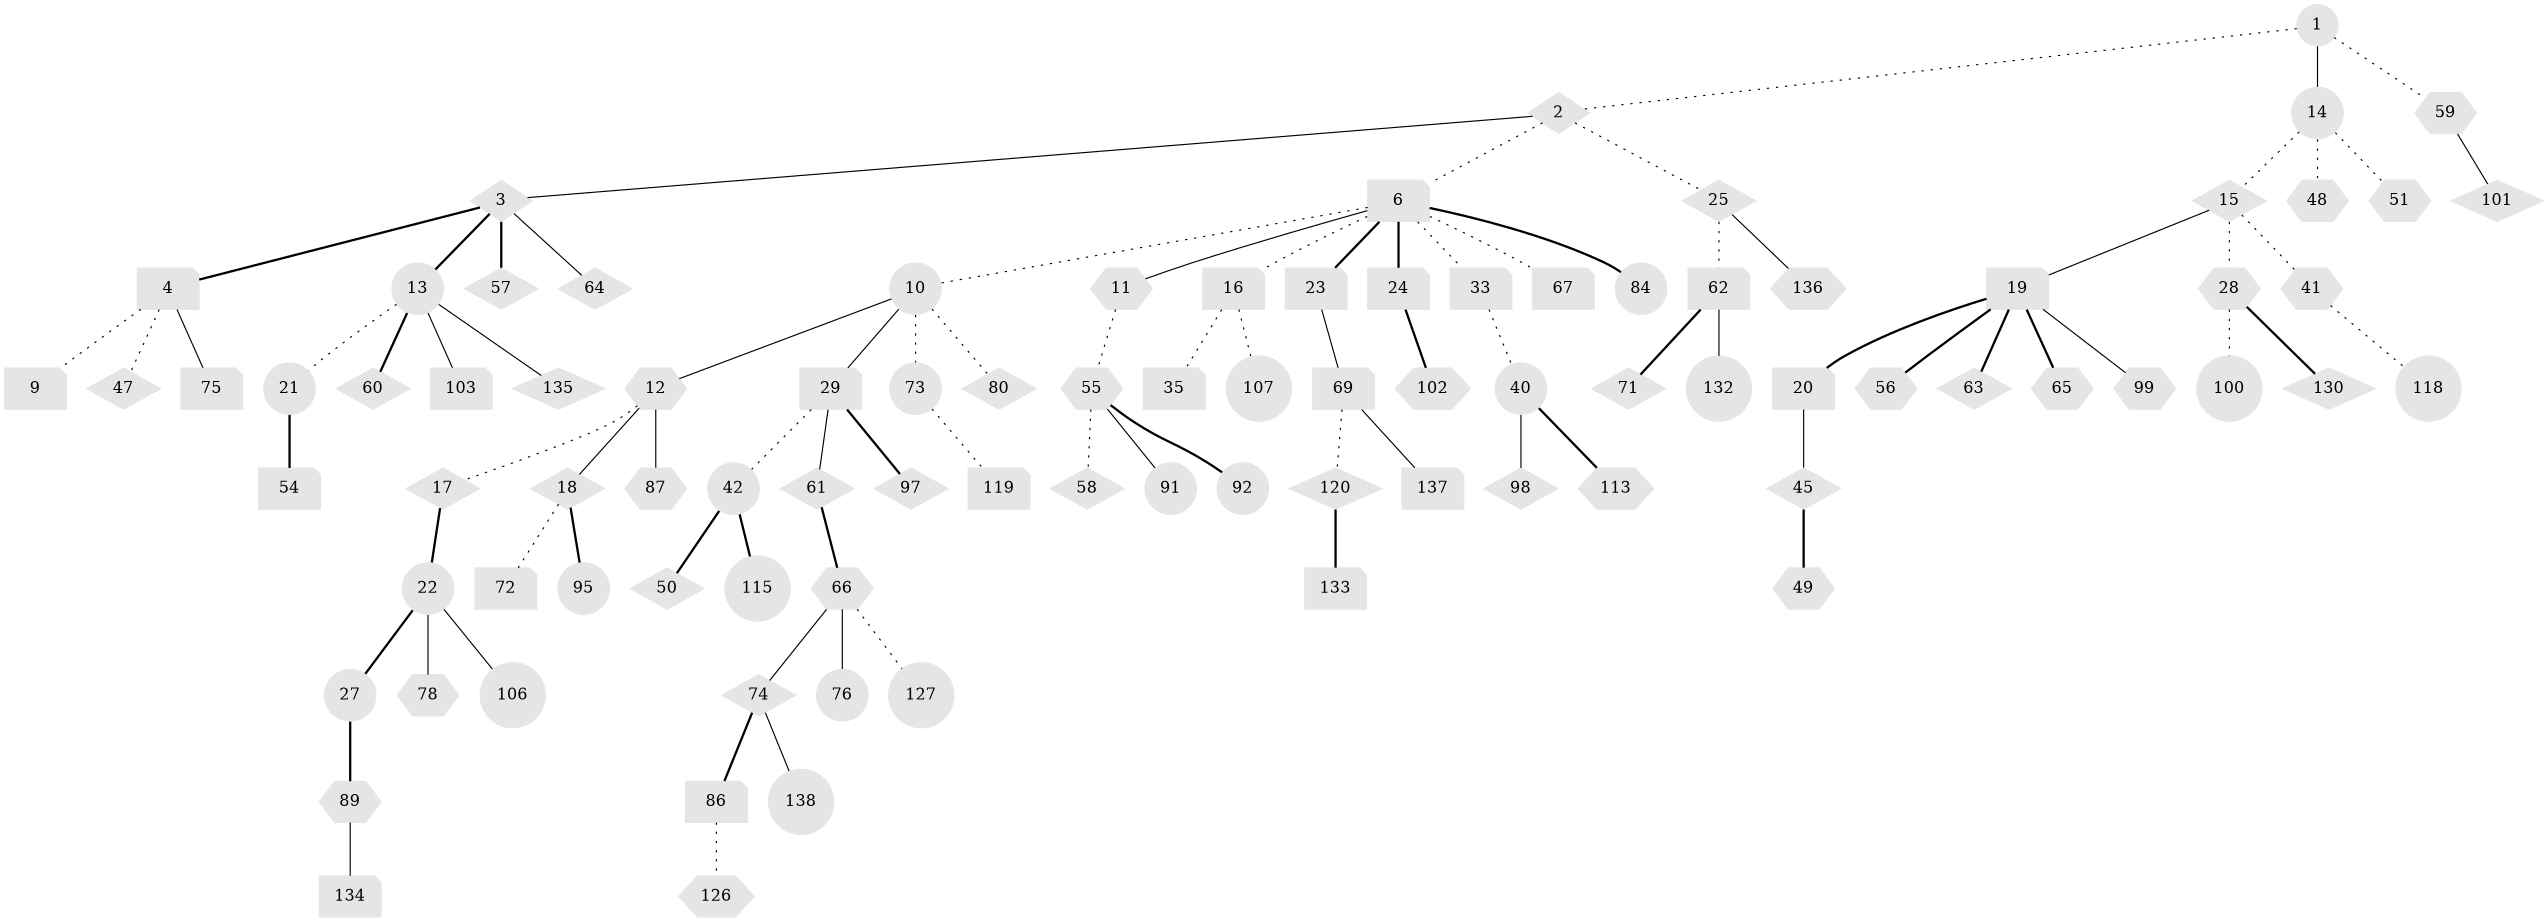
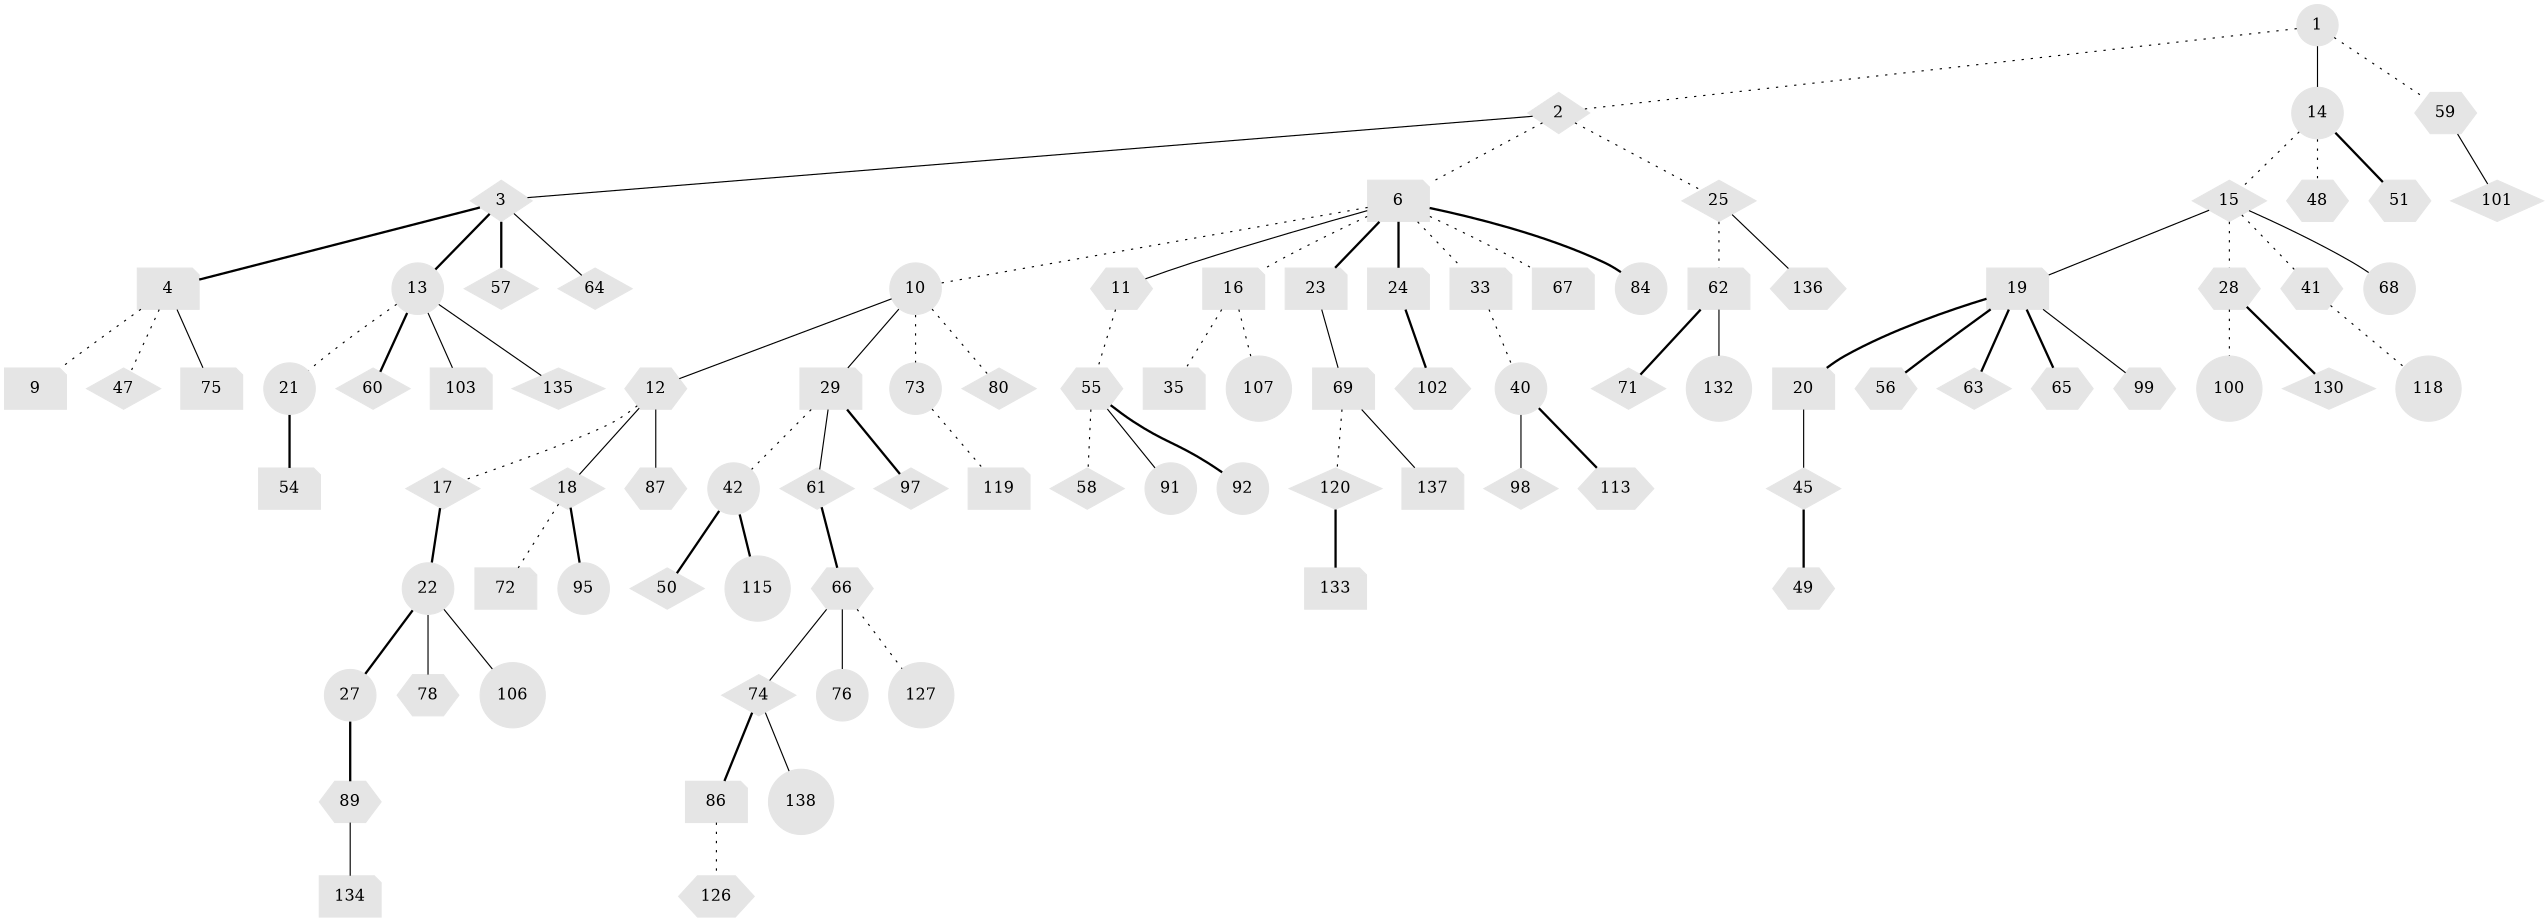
edge "14" -- "51": style dotted -> bold
node "68": added
